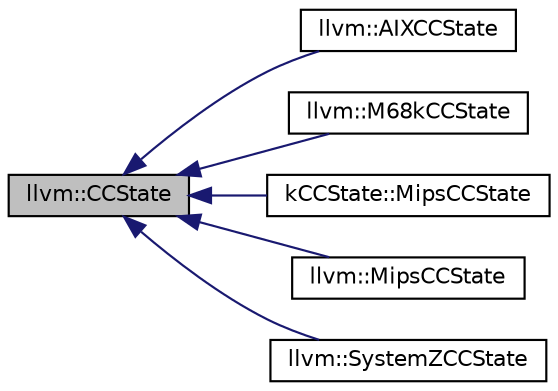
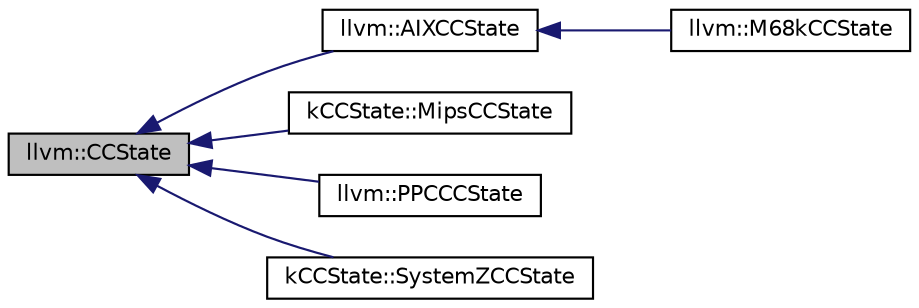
edge "llvm::M68kCCState" -> "llvm::CCState": now "llvm::M68kCCState" -> "llvm::AIXCCState"
node "llvm::MipsCCState": label "llvm::MipsCCState" -> "llvm::PPCCCState"
node "llvm::SystemZCCState": label "llvm::SystemZCCState" -> "kCCState::SystemZCCState"
